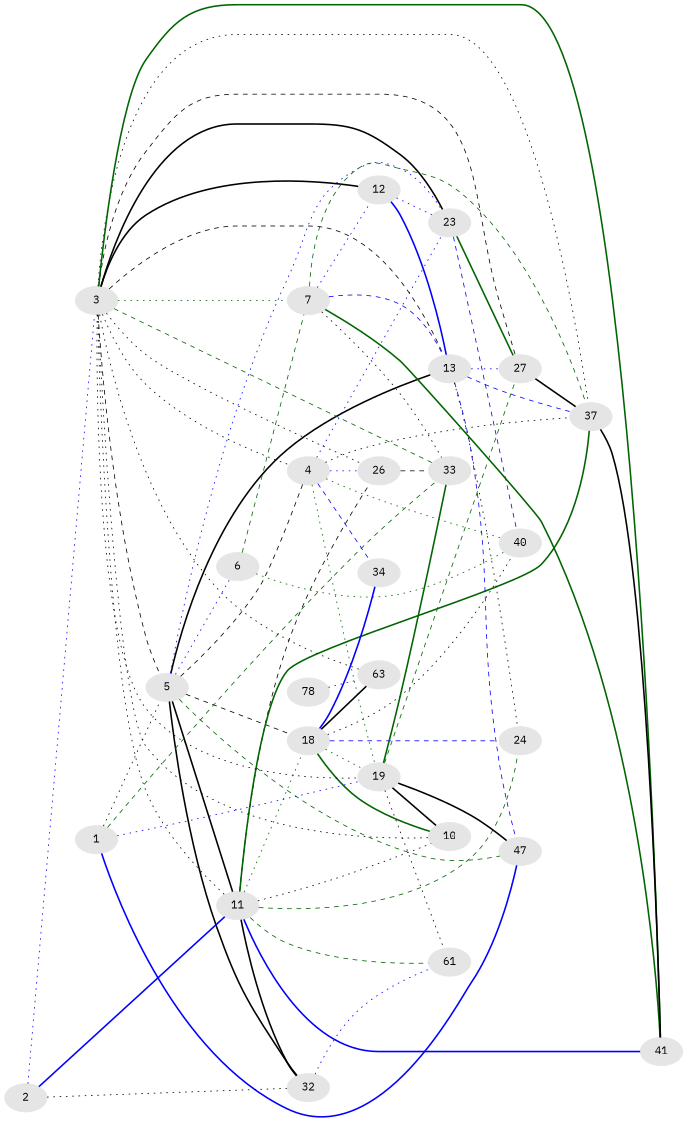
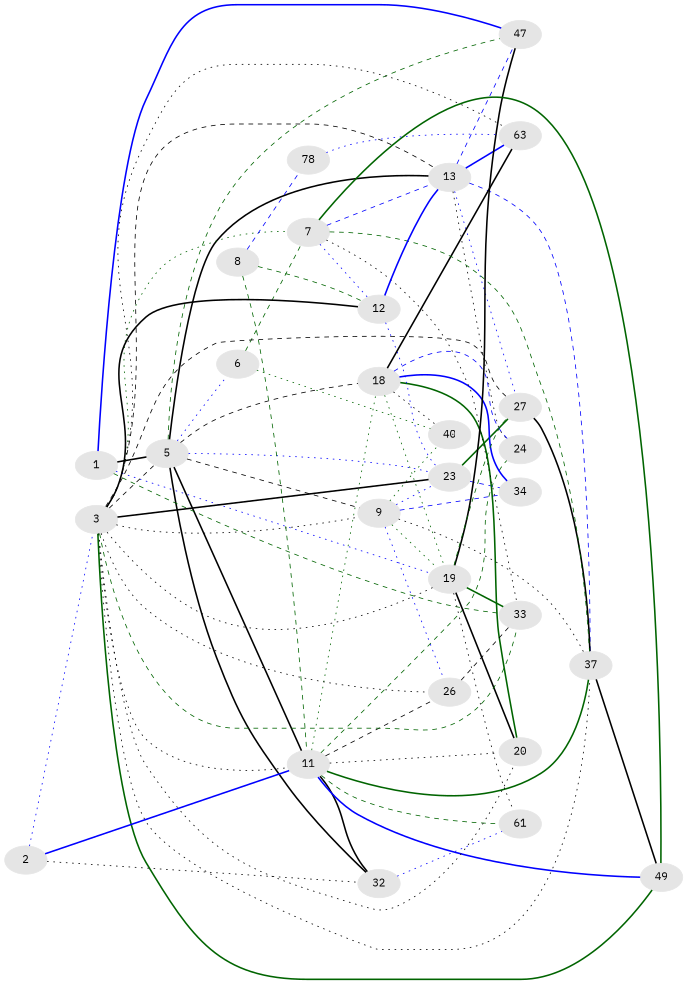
edge "63" -- "13": added
node "8": added
edge "23" -- "40": now "23" -- "34"
node "4": label "4" -> "9"
edge "5" -- "1": style dotted -> bold
node "10": label "10" -> "20"
node "41": label "41" -> "49"
